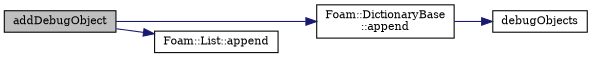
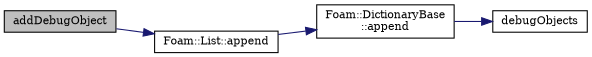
edge "addDebugObject" -> "Foam::DictionaryBase ::append": now "Foam::List::append" -> "Foam::DictionaryBase ::append"
